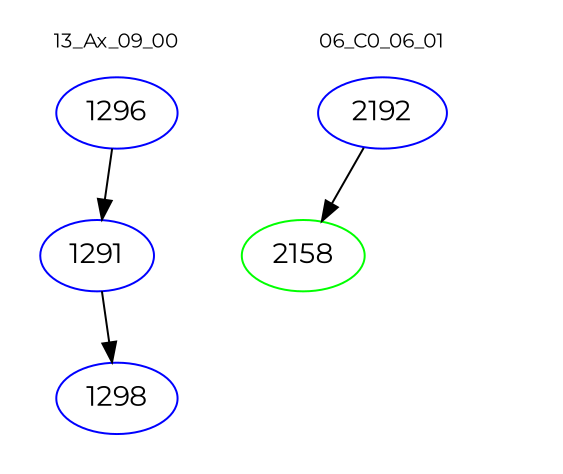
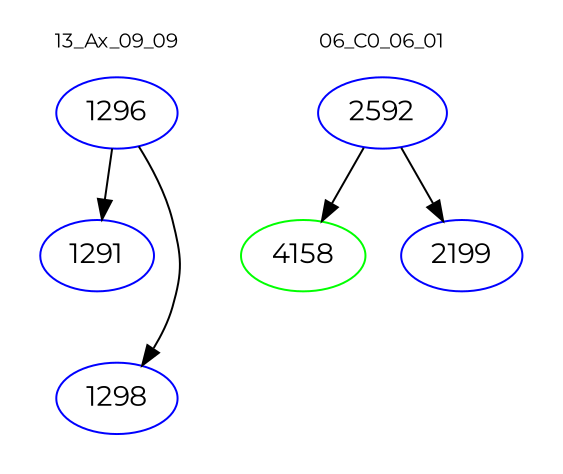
cluster "13_Ax_09_00": label "13_Ax_09_00" -> "13_Ax_09_09"
node "2192": label "2192" -> "2592"
node "2158": label "2158" -> "4158"
node "2199": added
edge "1291" -> "1298": now "1296" -> "1298"
